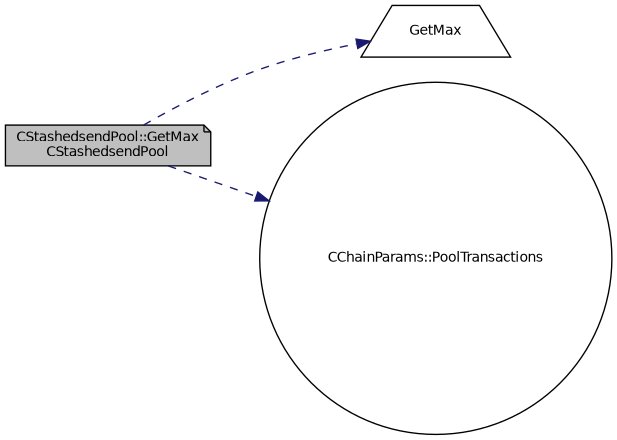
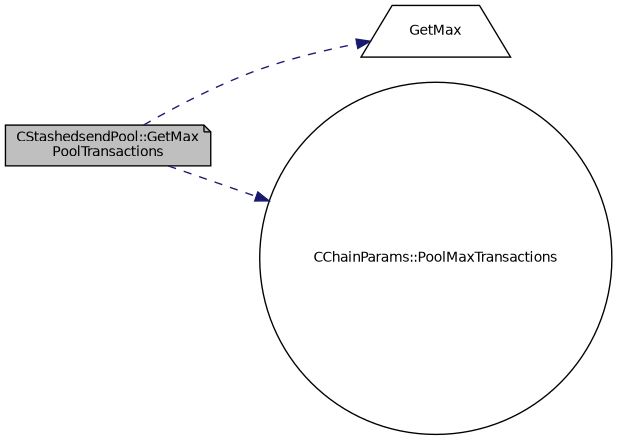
node "CStashedsendPool::GetMax CStashedsendPool": label "CStashedsendPool::GetMax CStashedsendPool" -> "CStashedsendPool::GetMax PoolTransactions"
node "CChainParams::PoolTransactions": label "CChainParams::PoolTransactions" -> "CChainParams::PoolMaxTransactions"
